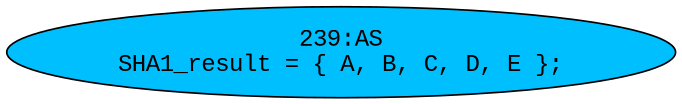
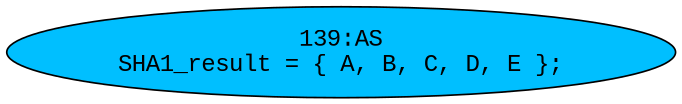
node "239:AS SHA1_result = { A, B, C, D, E };": label "239:AS SHA1_result = { A, B, C, D, E };" -> "139:AS SHA1_result = { A, B, C, D, E };"
